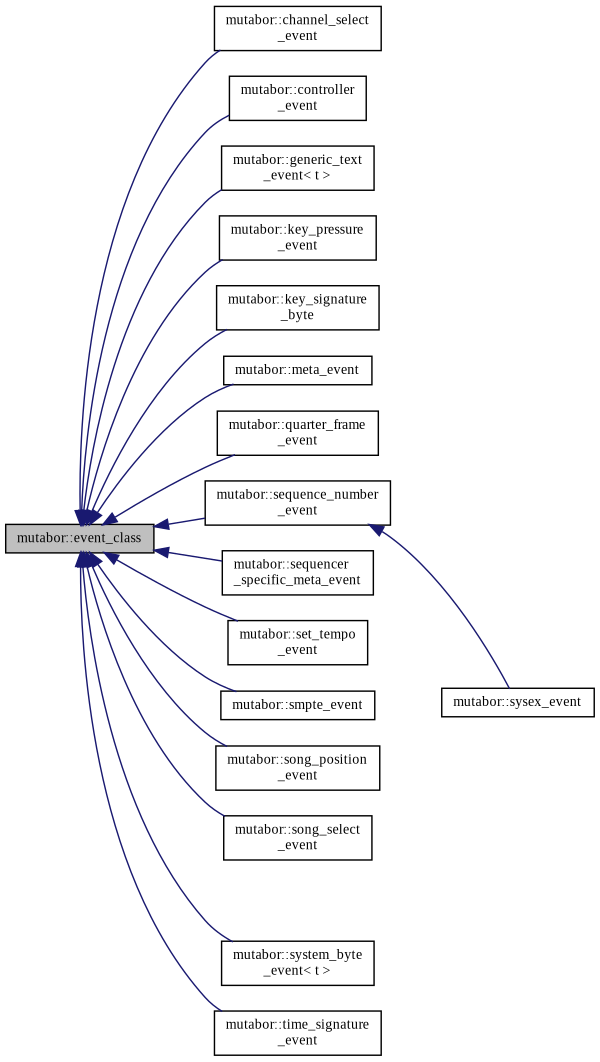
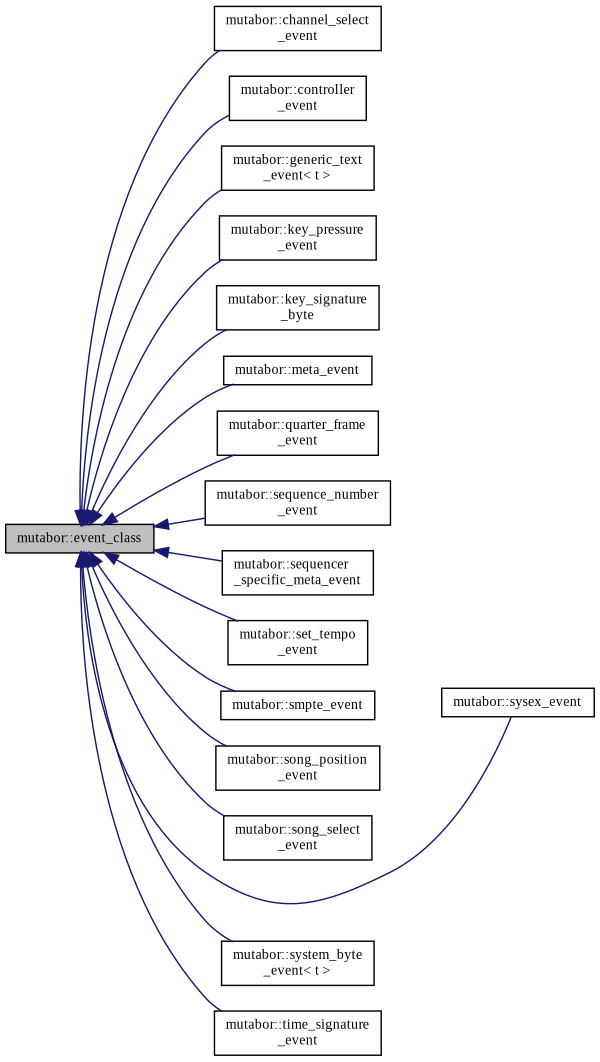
edge "mutabor::sysex_event" -> "mutabor::sequence_number _event": now "mutabor::sysex_event" -> "mutabor::event_class"
